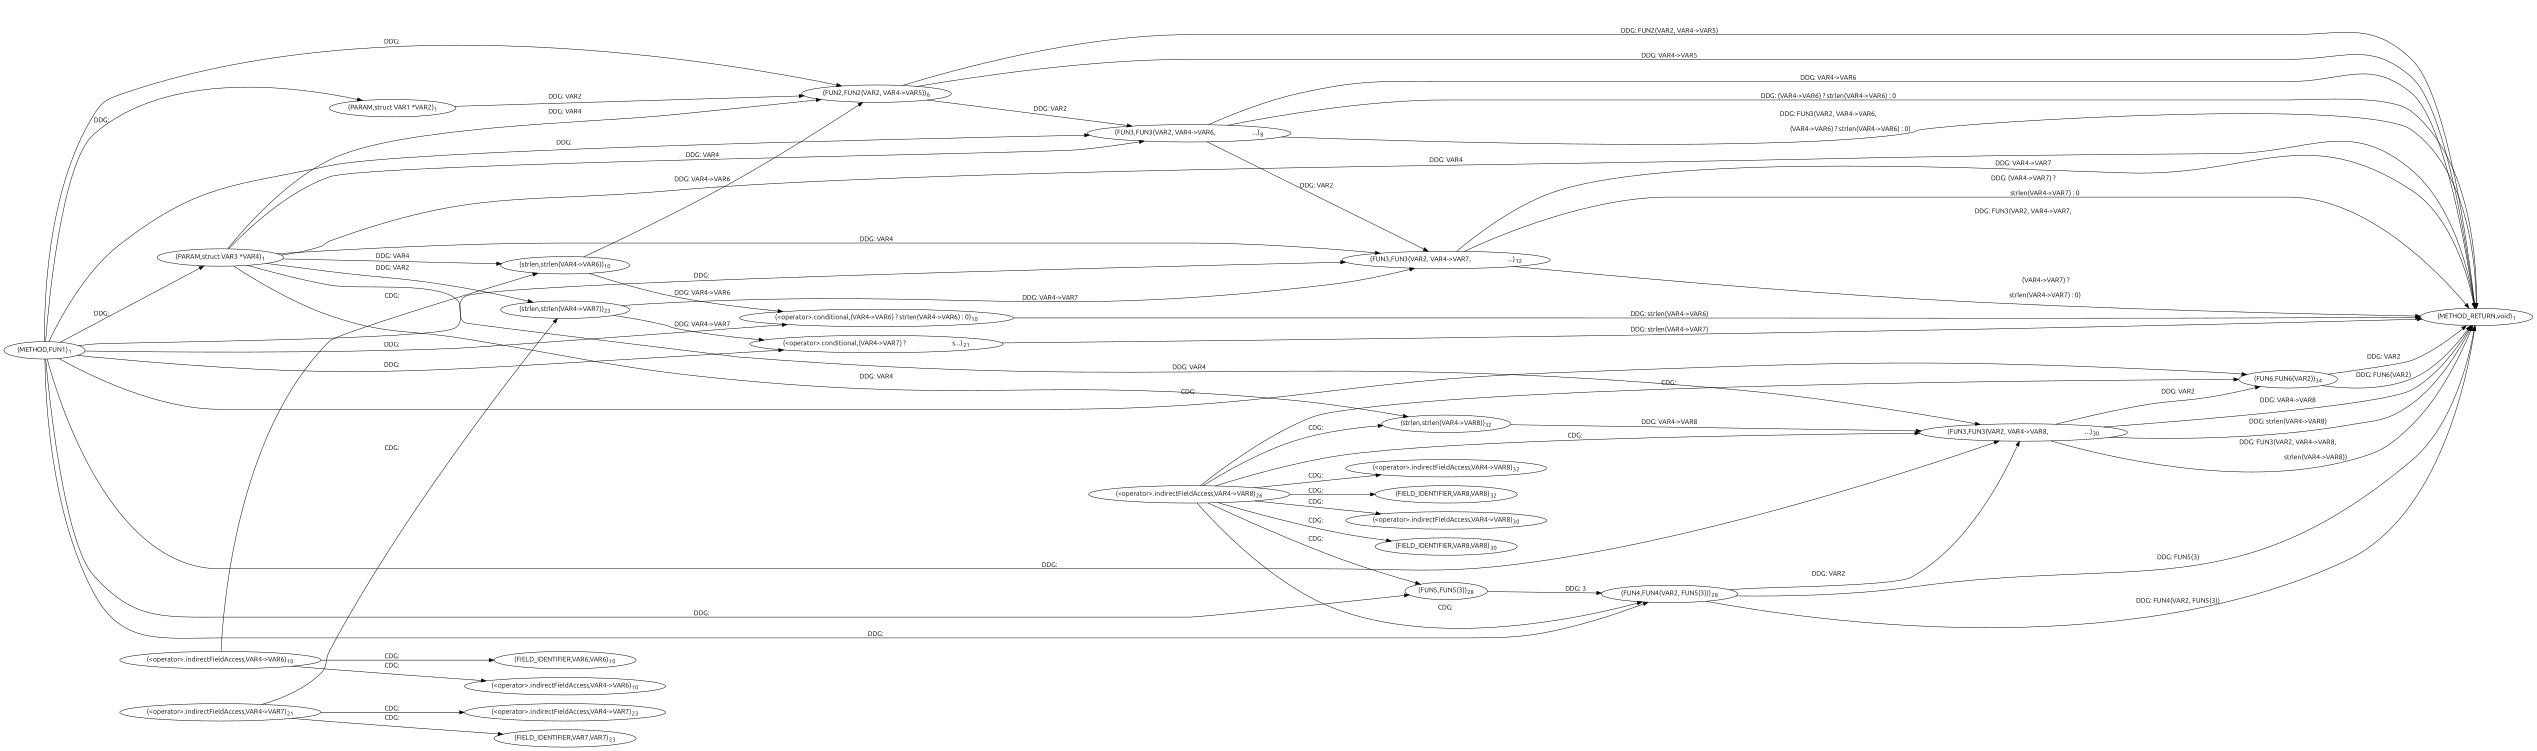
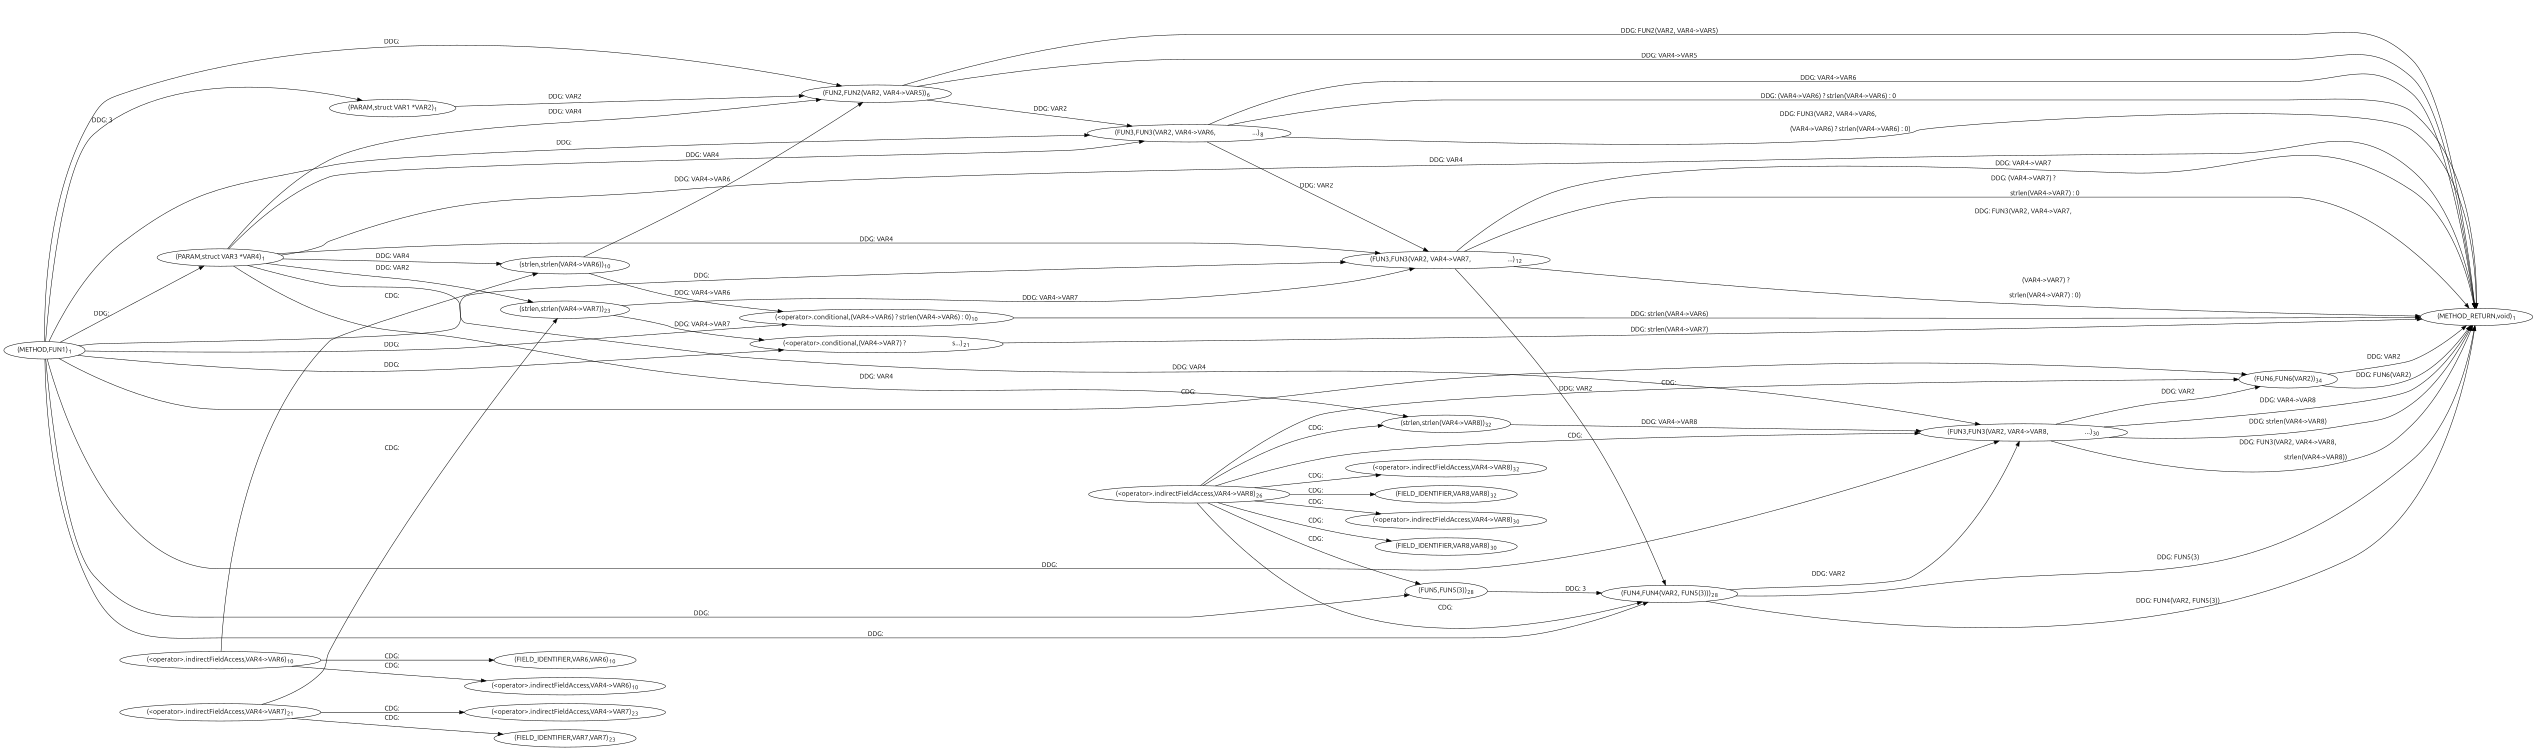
edge "(METHOD,FUN1)" -> "(PARAM,struct VAR1 *VAR2)": label "DDG: " -> "DDG: 3"
edge "(FUN3,FUN3(VAR2, VAR4->VAR7,                         ...)" -> "(FUN4,FUN4(VAR2, FUN5(3)))": added, label "DDG: VAR2"
